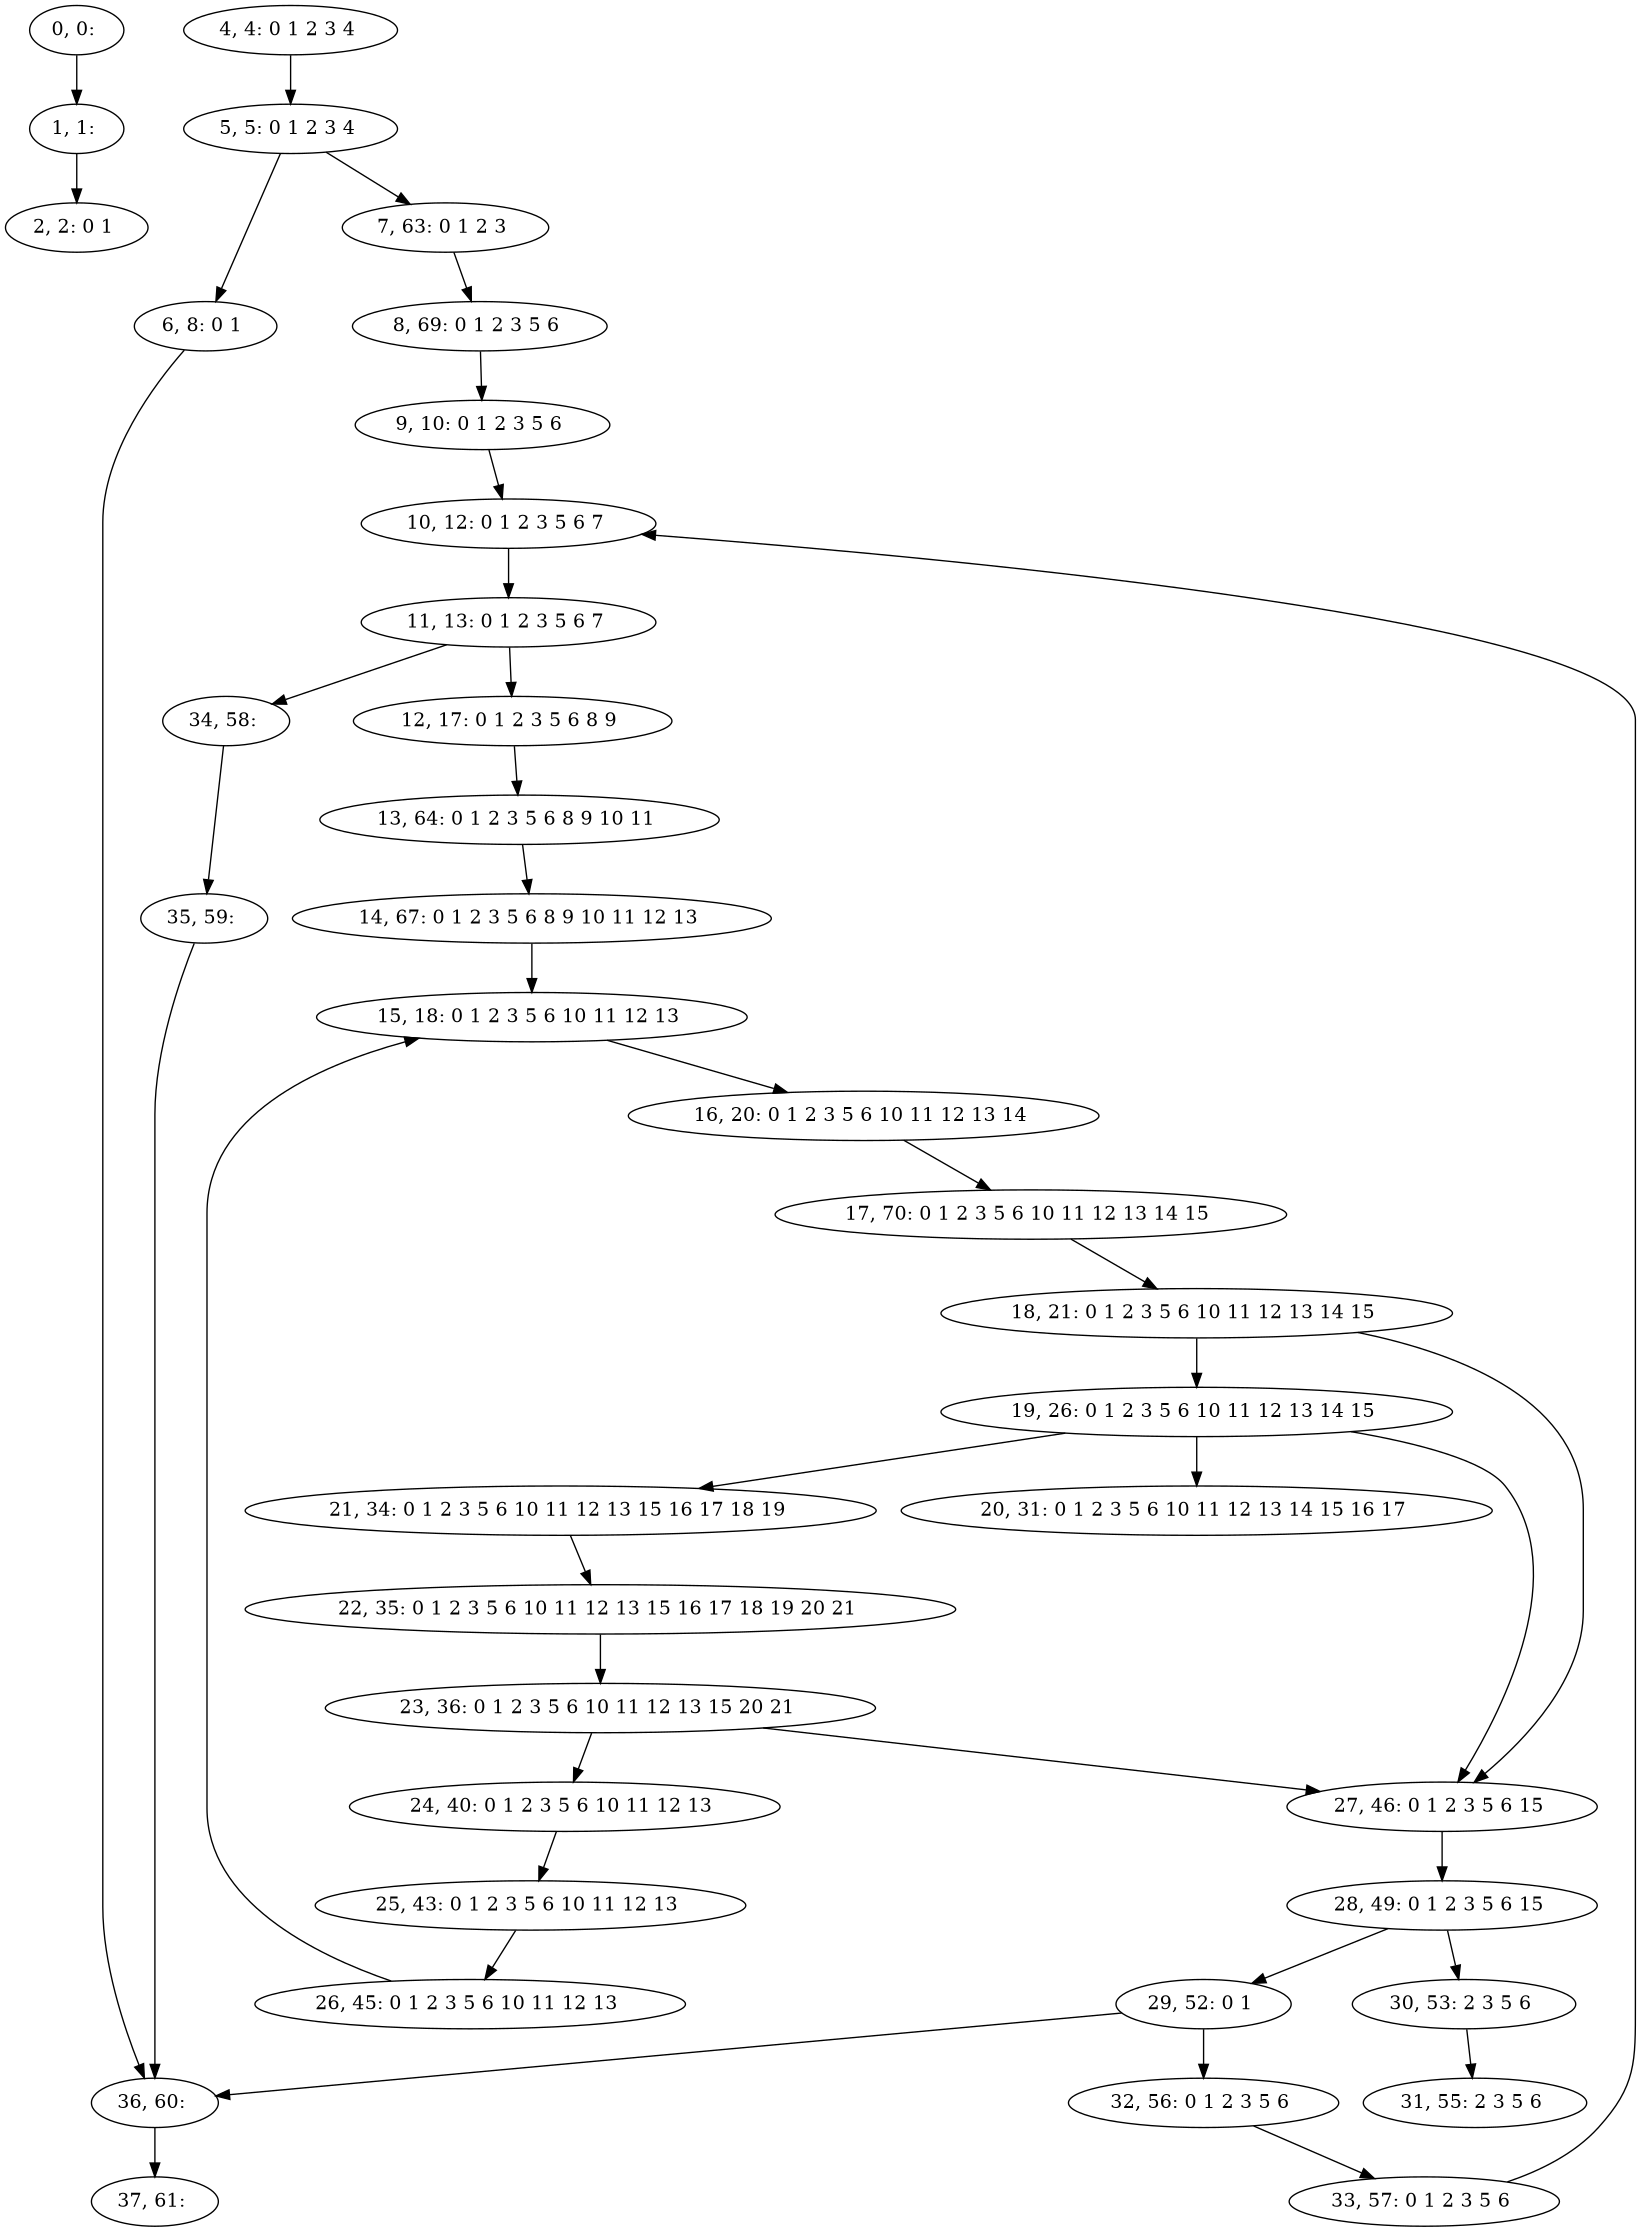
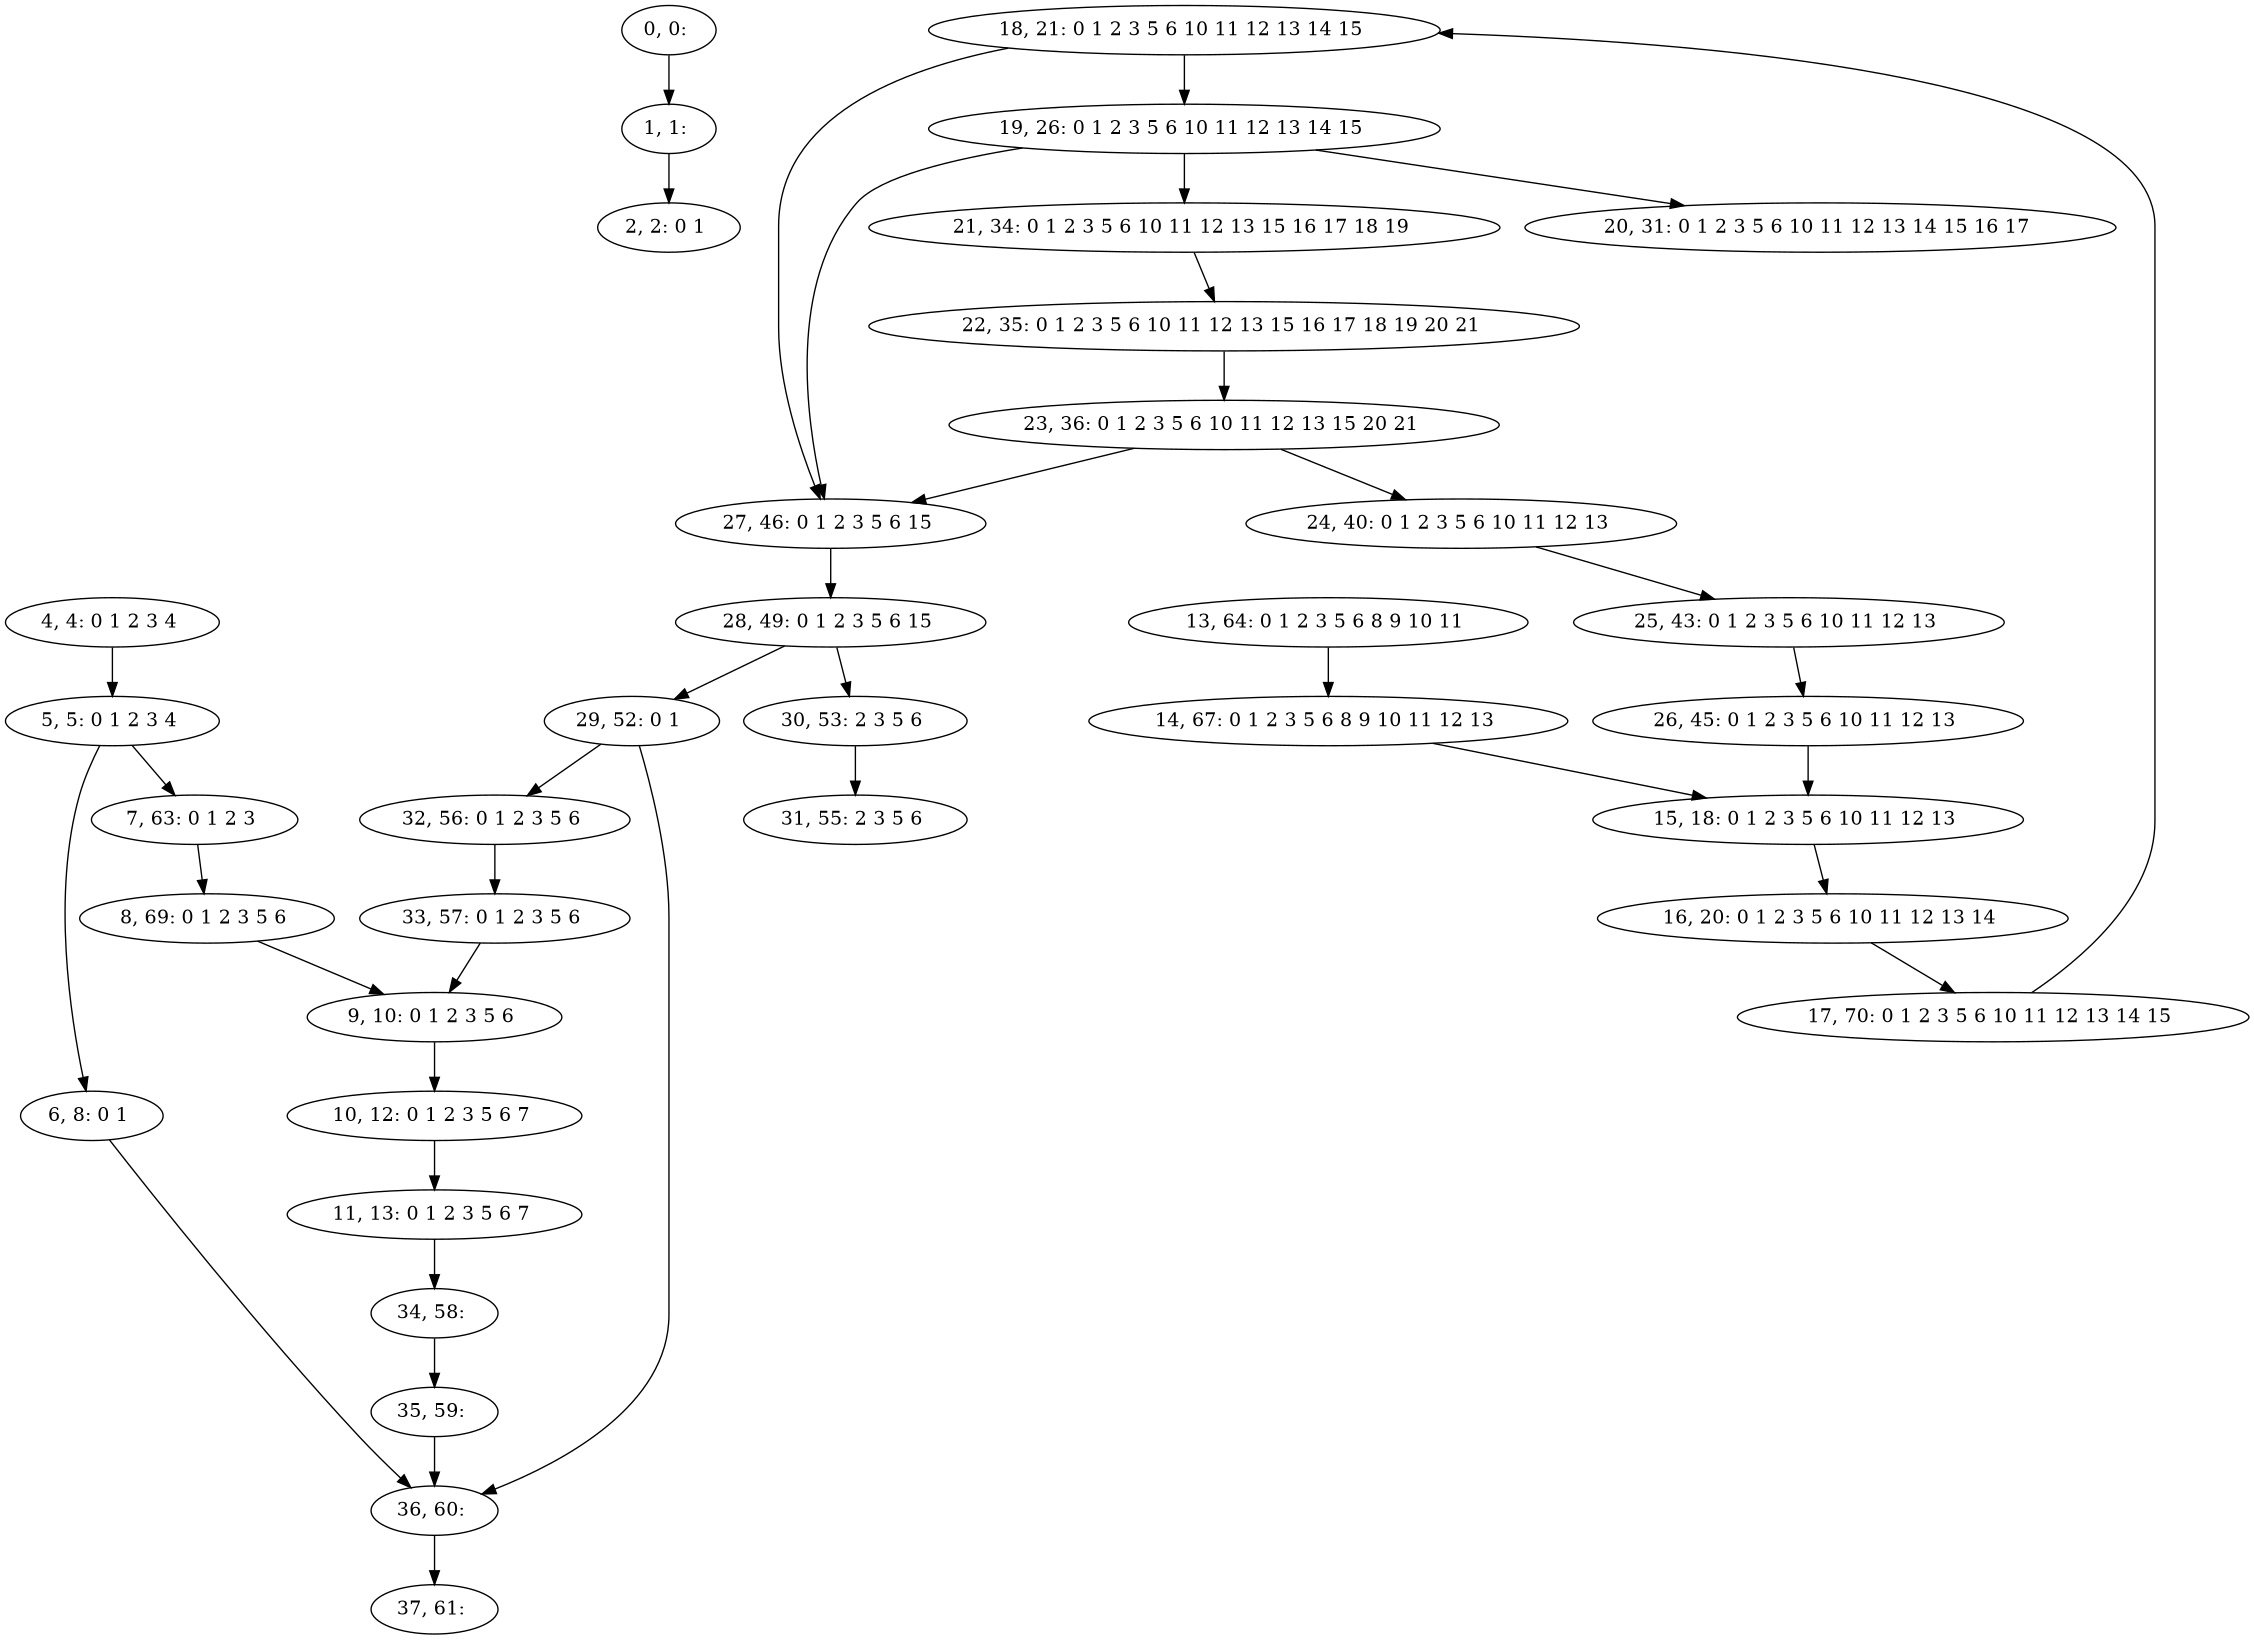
node "12, 17: 0 1 2 3 5 6 8 9": removed
edge "33, 57: 0 1 2 3 5 6" -> "10, 12: 0 1 2 3 5 6 7": now "33, 57: 0 1 2 3 5 6" -> "9, 10: 0 1 2 3 5 6"
